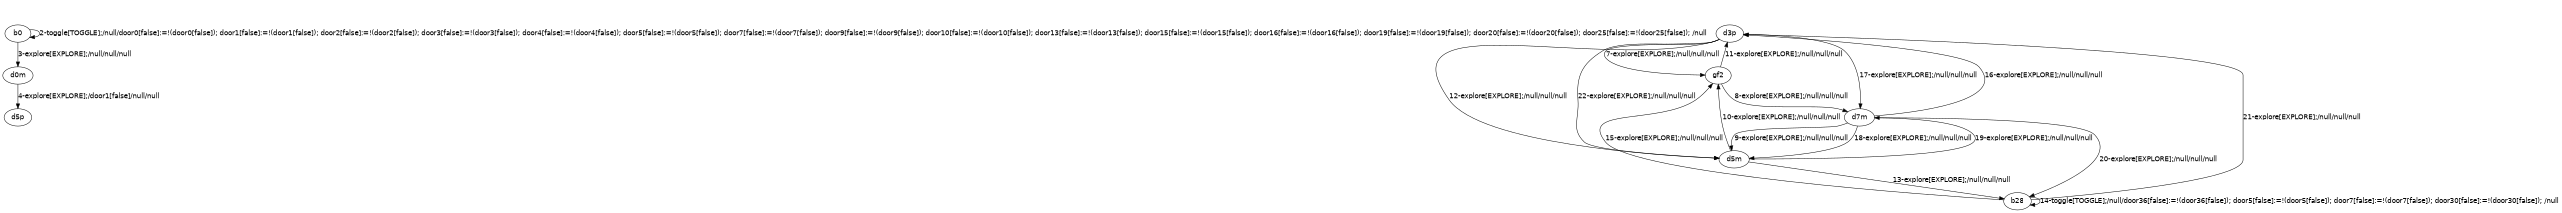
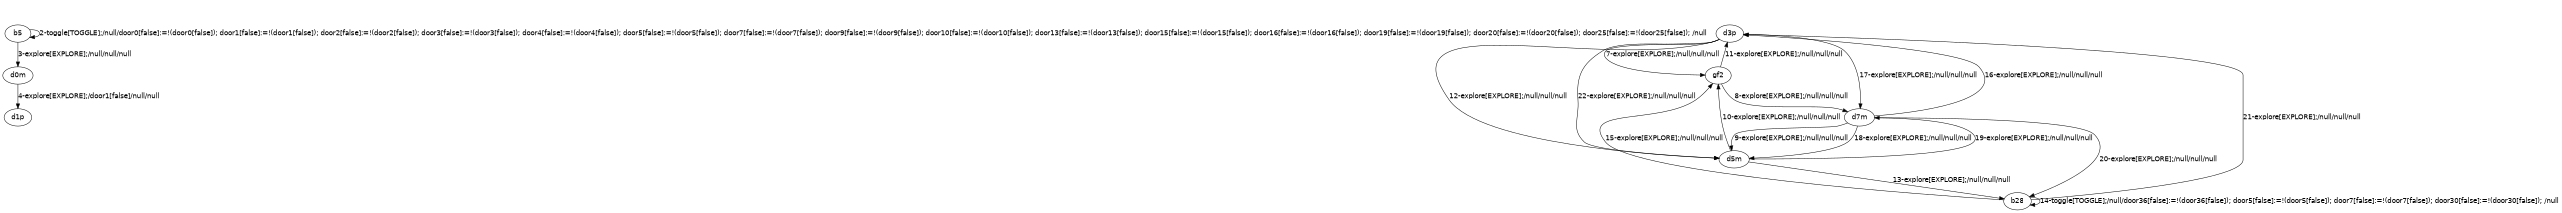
node "b0": label "b0" -> "b5"
node "d5p": label "d5p" -> "d1p"
